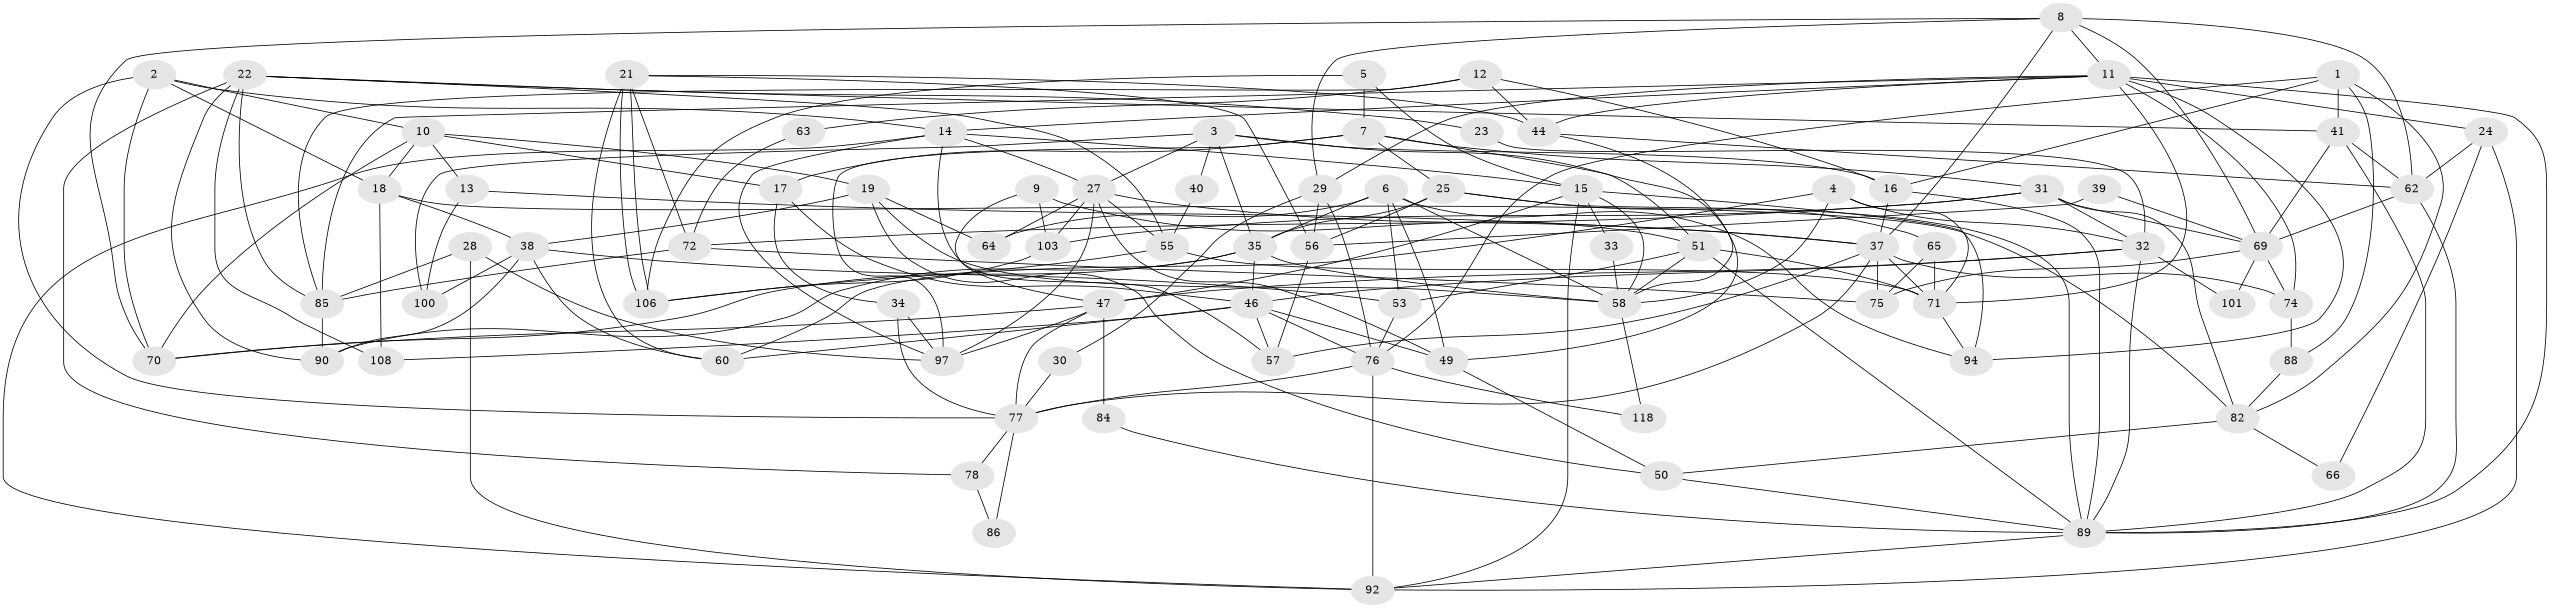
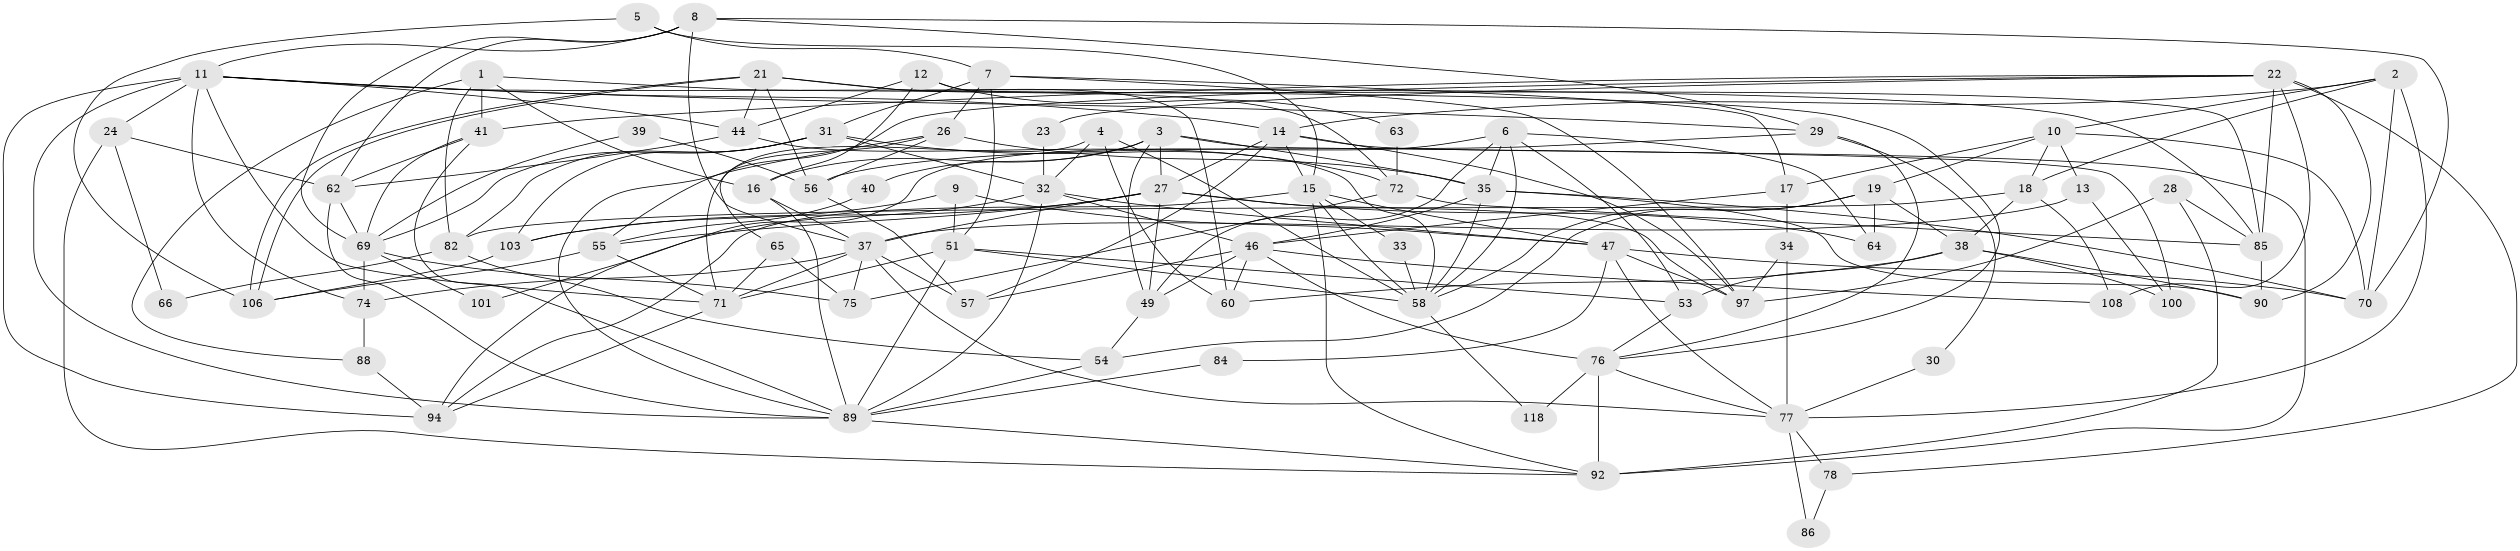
node "25": label "25" -> "26"
edge "88" -- "82": now "88" -- "94"
node "50": label "50" -> "54"
